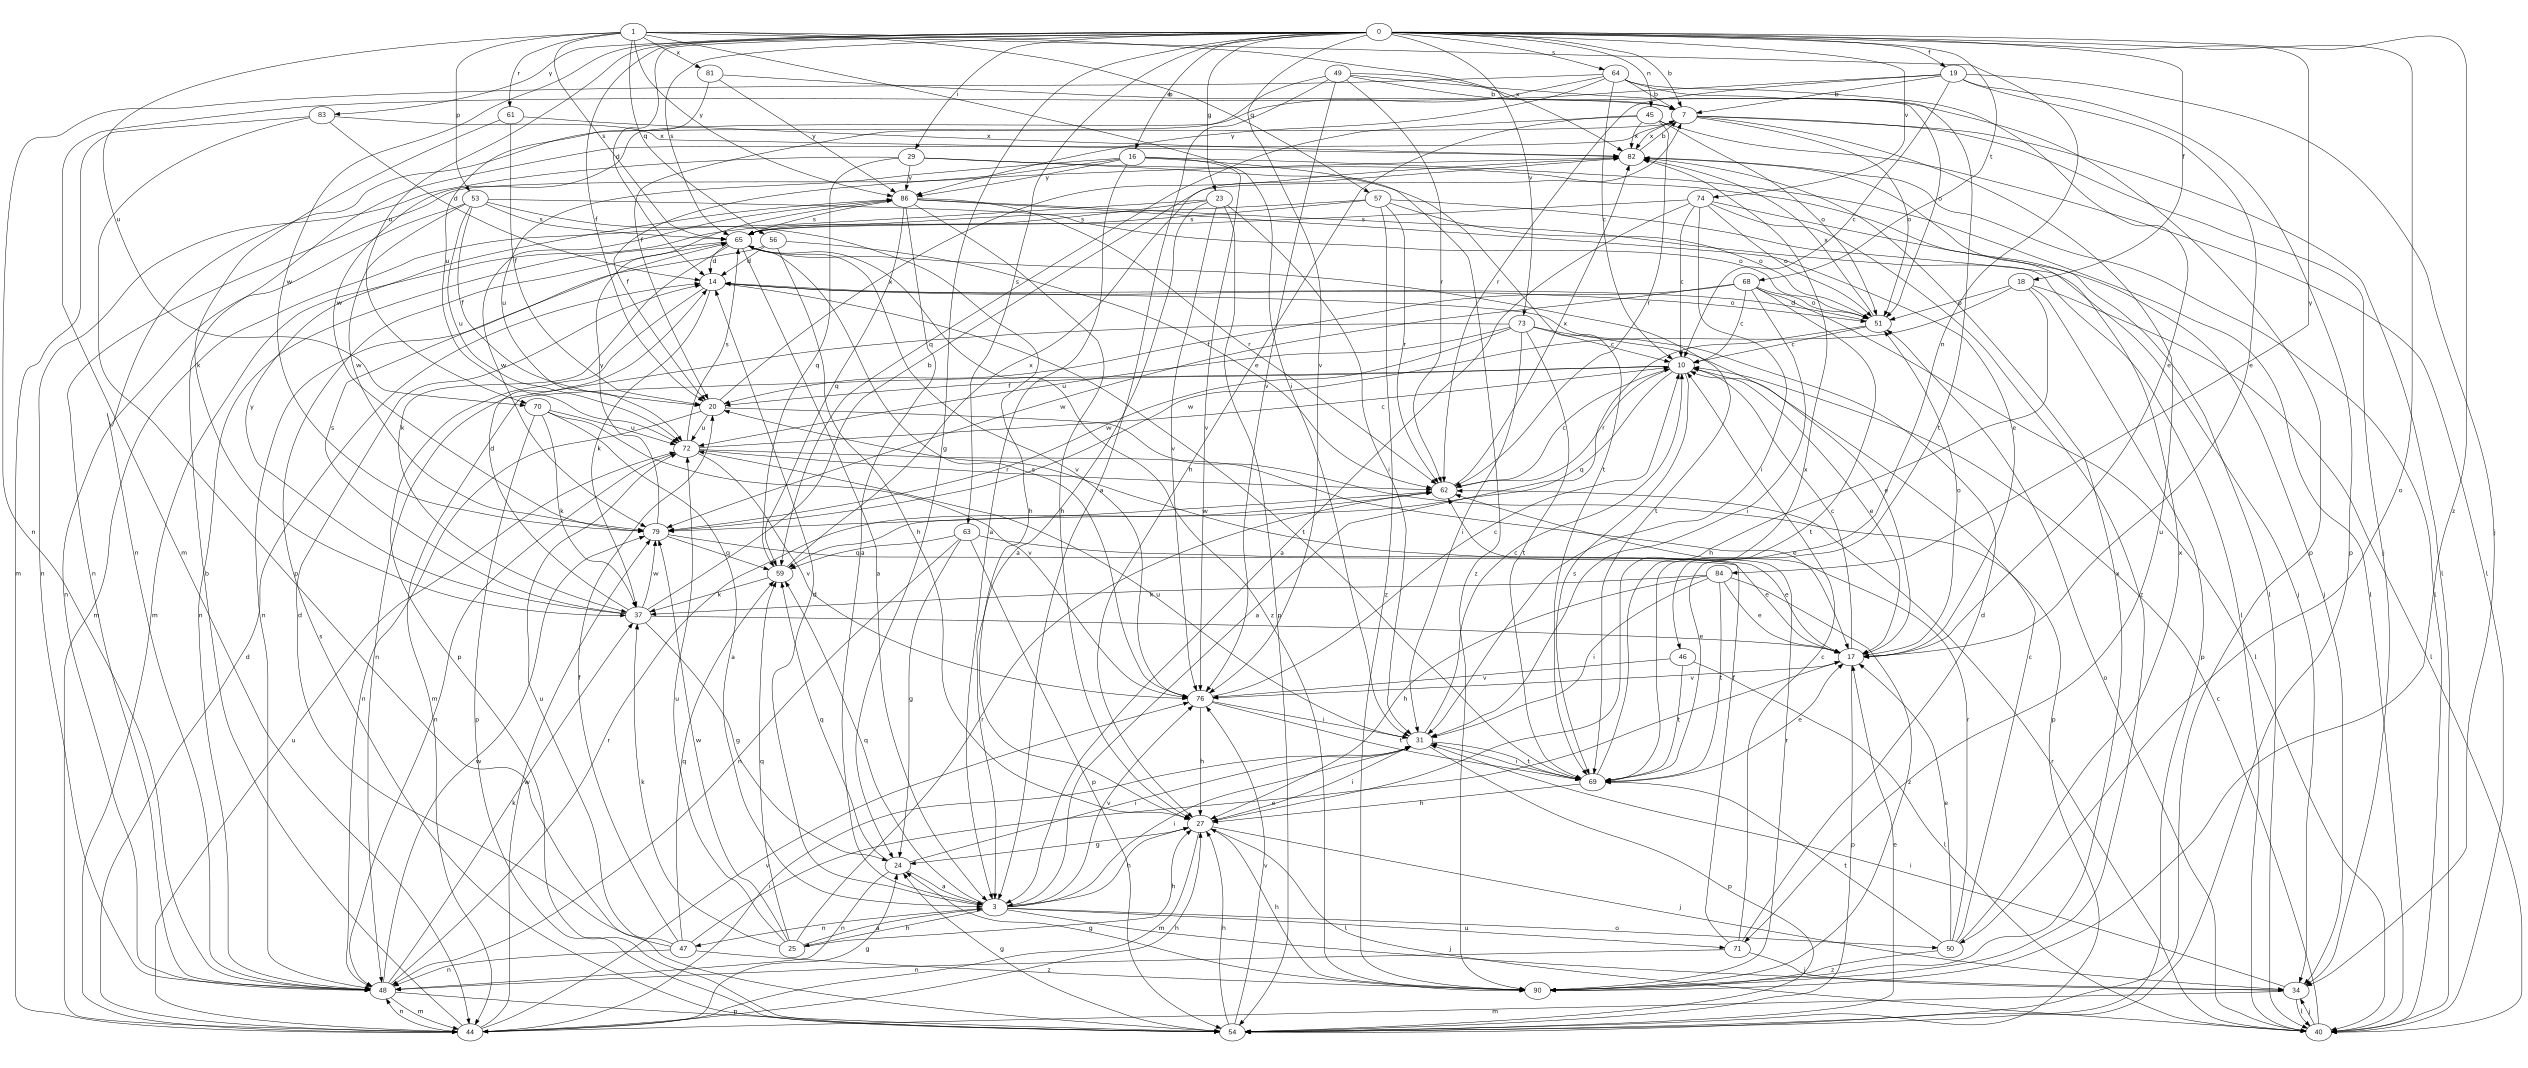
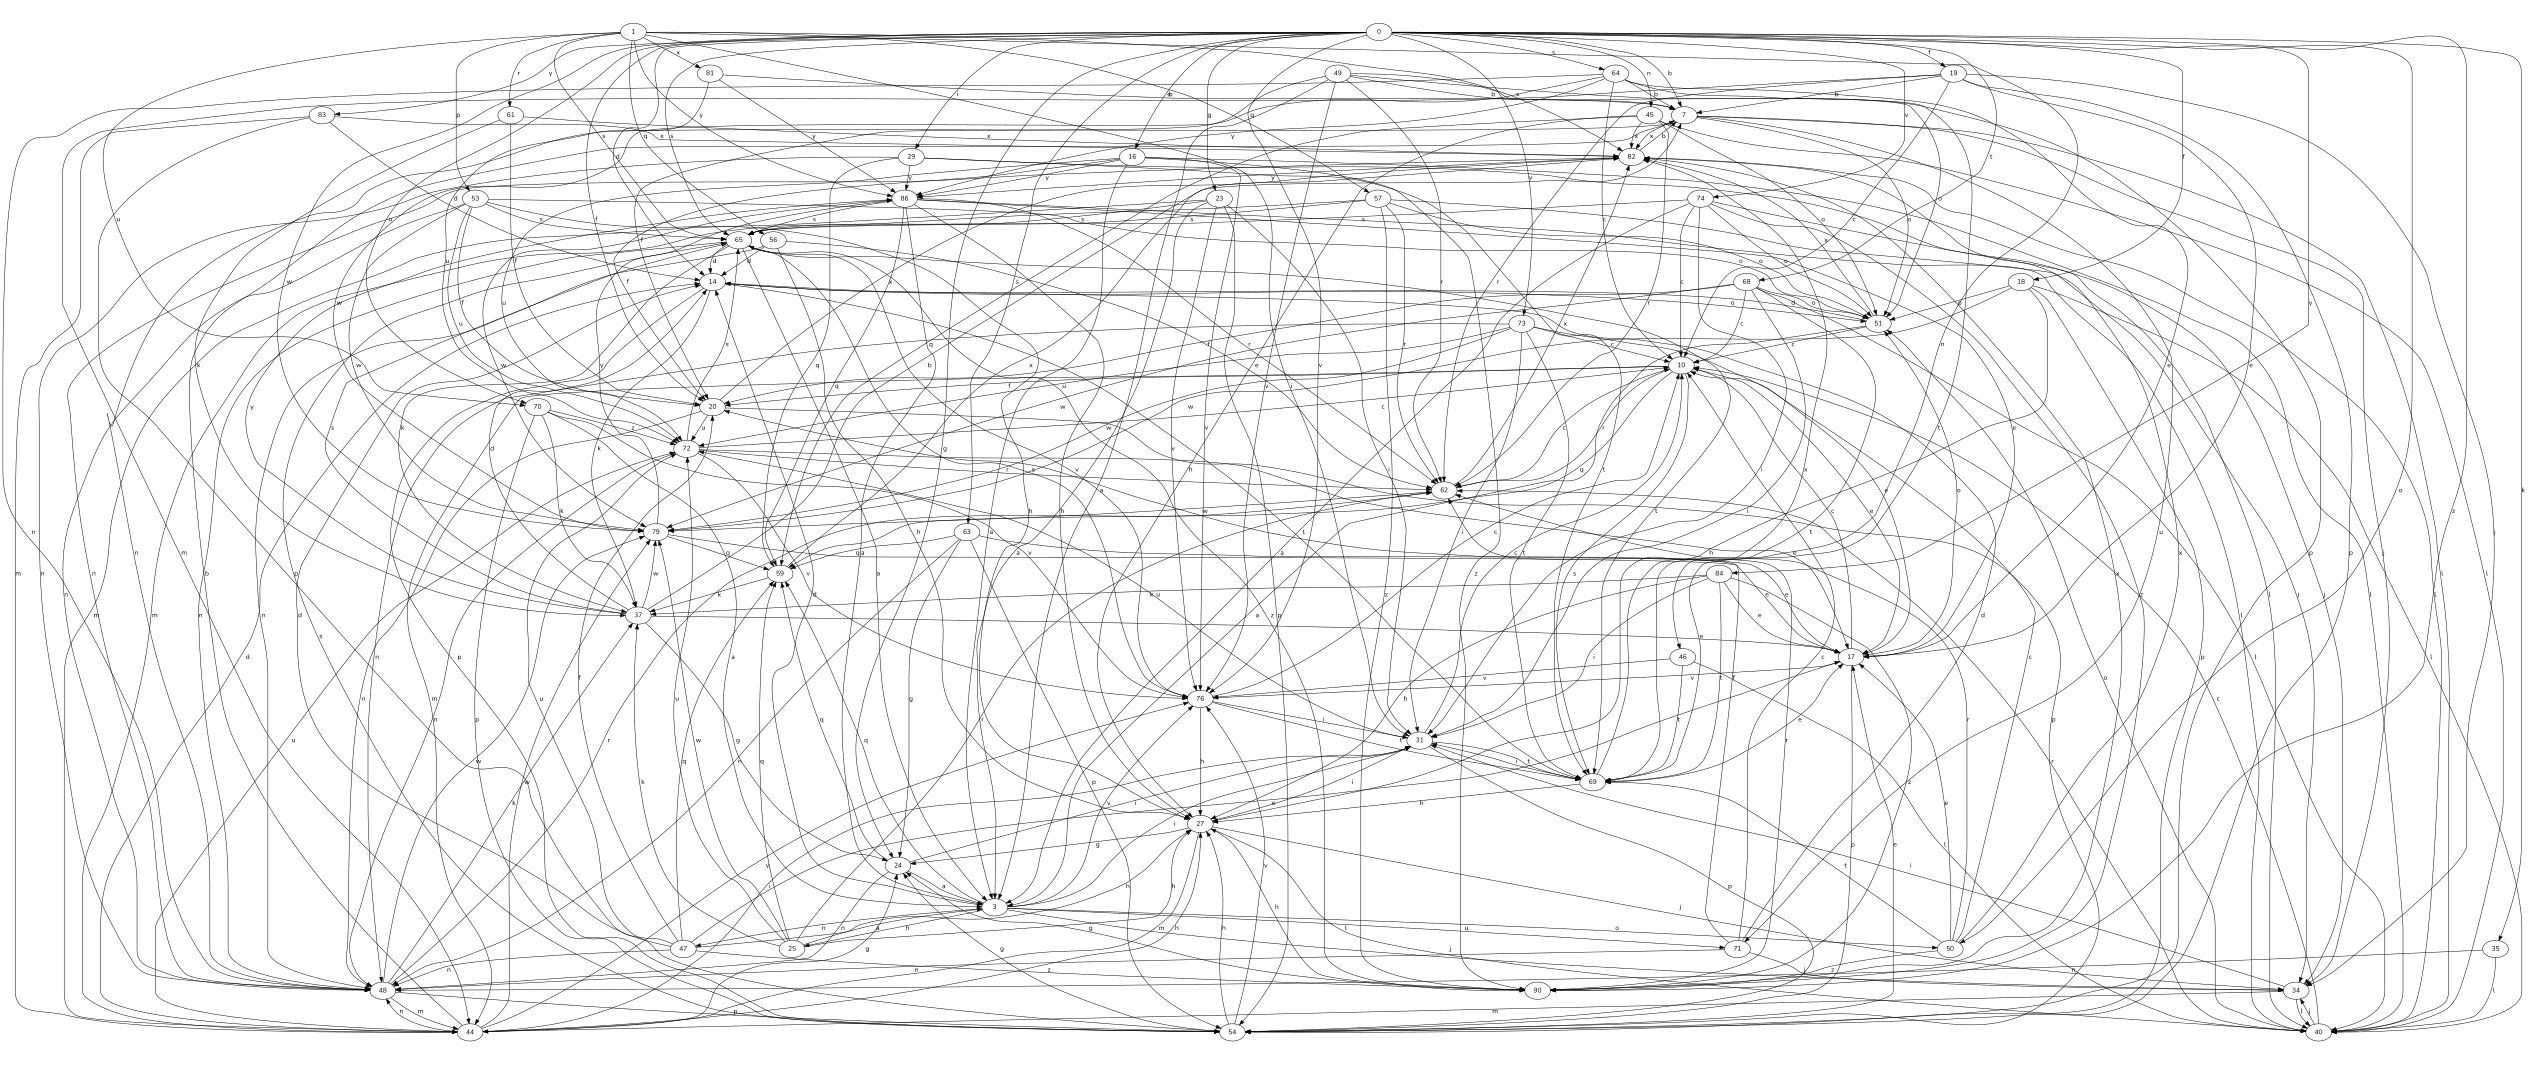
edge "82" -> "86": added, label "y"
edge "70" -> "72": label "u" -> "z"
edge "3" -> "27": now "47" -> "27"
node "35": added
